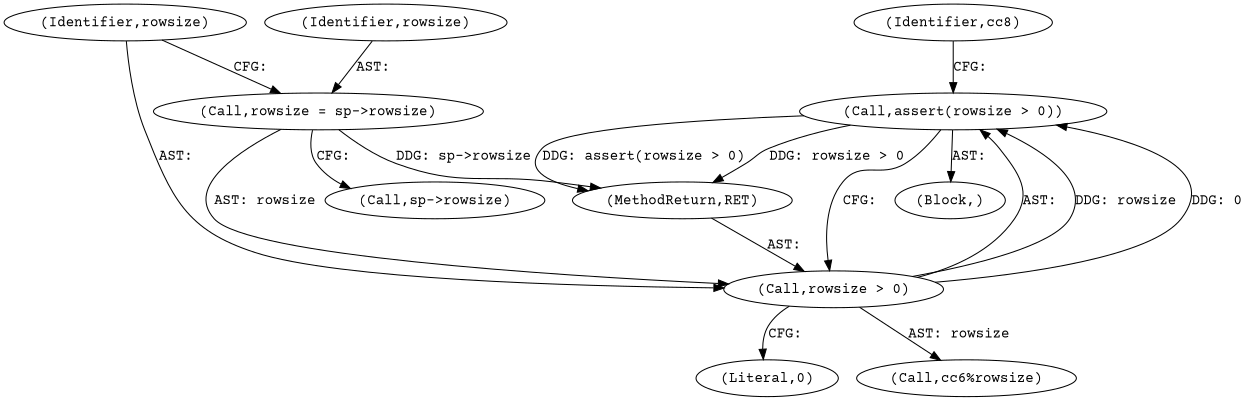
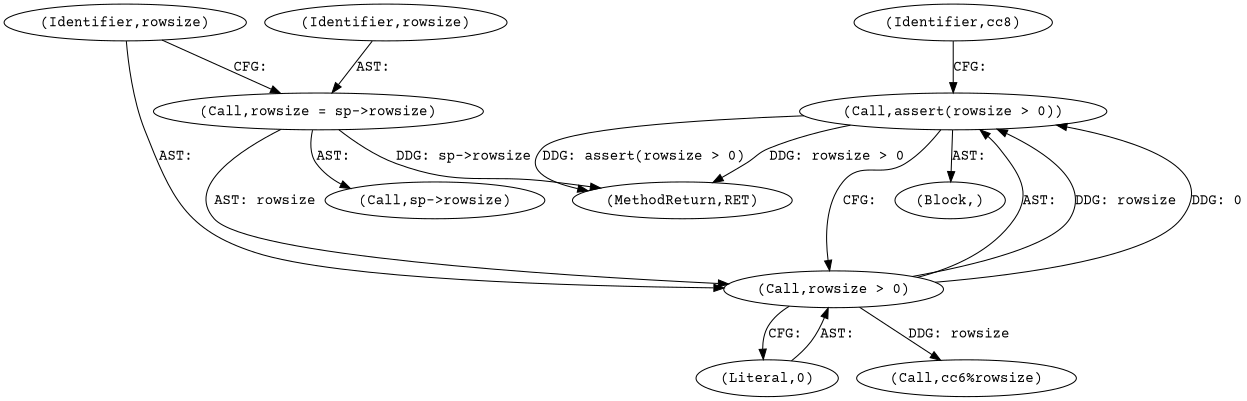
edge "(Call,rowsize = sp->rowsize)" -> "(Call,sp->rowsize)": label "CFG: " -> "AST: "
edge "(MethodReturn,RET)" -> "(Call,rowsize > 0)": now "(Literal,0)" -> "(Call,rowsize > 0)"
edge "(Call,rowsize > 0)" -> "(Call,cc6%rowsize)": label "AST: rowsize" -> "DDG: rowsize"
